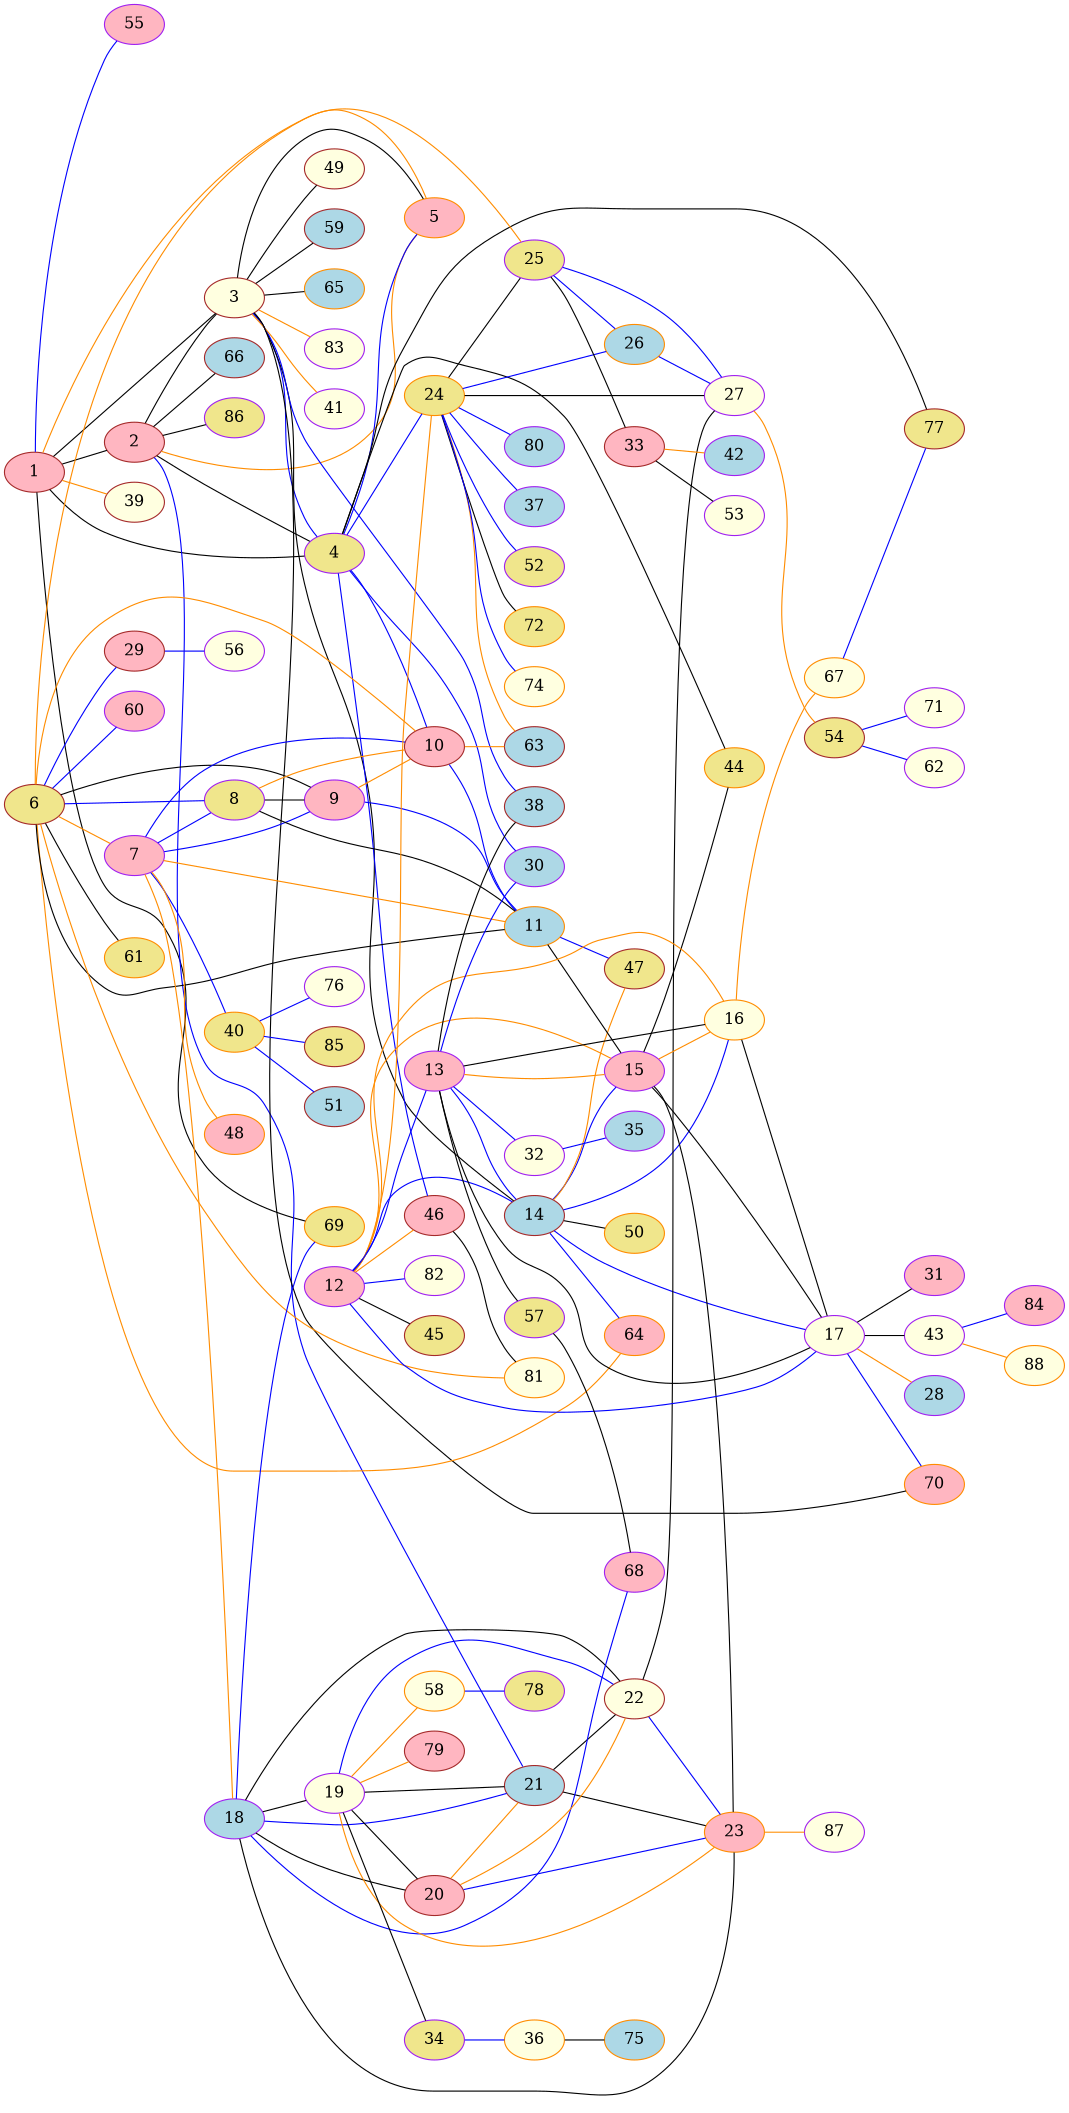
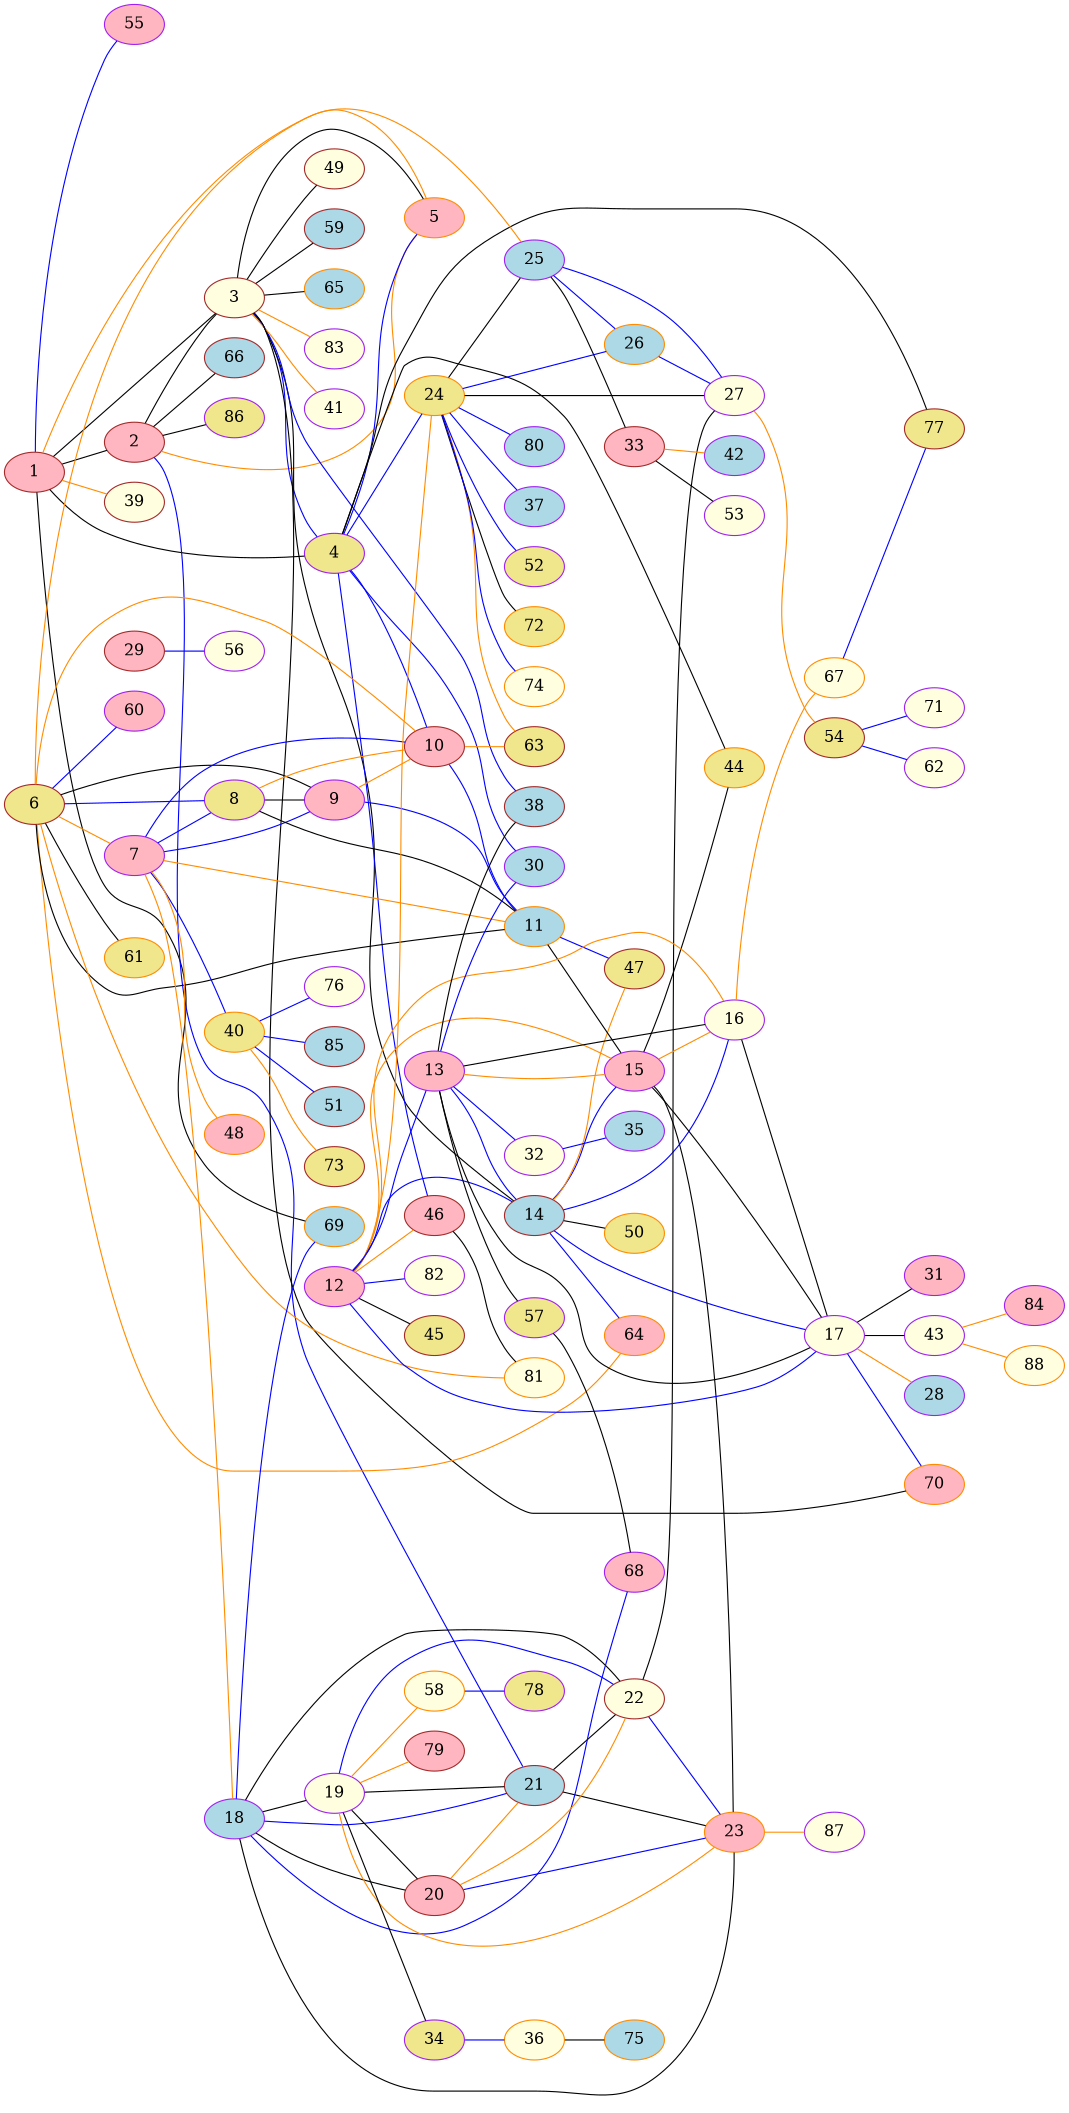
node "25": fillcolor khaki -> lightblue
edge "2" -- "4": removed
edge "29" -- "6": removed
node "63": fillcolor lightblue -> khaki
node "16": color darkorange -> purple
node "85": fillcolor khaki -> lightblue
node "73": added
node "69": fillcolor khaki -> lightblue
edge "84" -- "43": color blue -> darkorange
